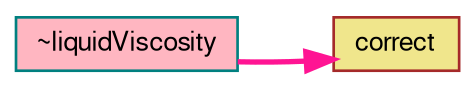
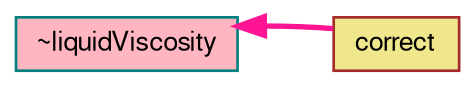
edge "~liquidViscosity" -> "correct": reversed
